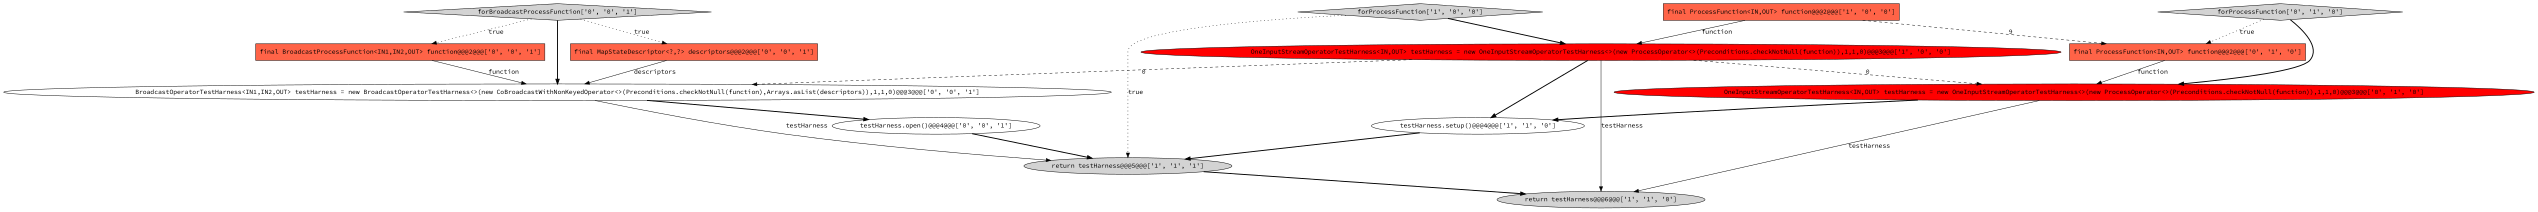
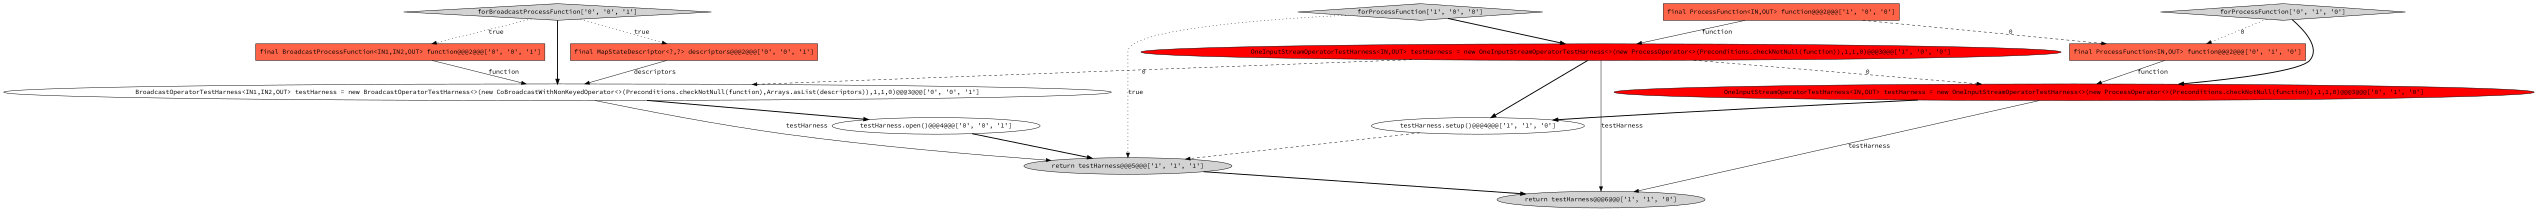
edge "final ProcessFunction<IN,OUT> function@@@2@@@['1', '0', '0']" -> "final ProcessFunction<IN,OUT> function@@@2@@@['0', '1', '0']": label "9" -> "0"
edge "forProcessFunction['0', '1', '0']" -> "final ProcessFunction<IN,OUT> function@@@2@@@['0', '1', '0']": label "true" -> "0"
edge "testHarness.setup()@@@4@@@['1', '1', '0']" -> "return testHarness@@@5@@@['1', '1', '1']": style bold -> dashed
